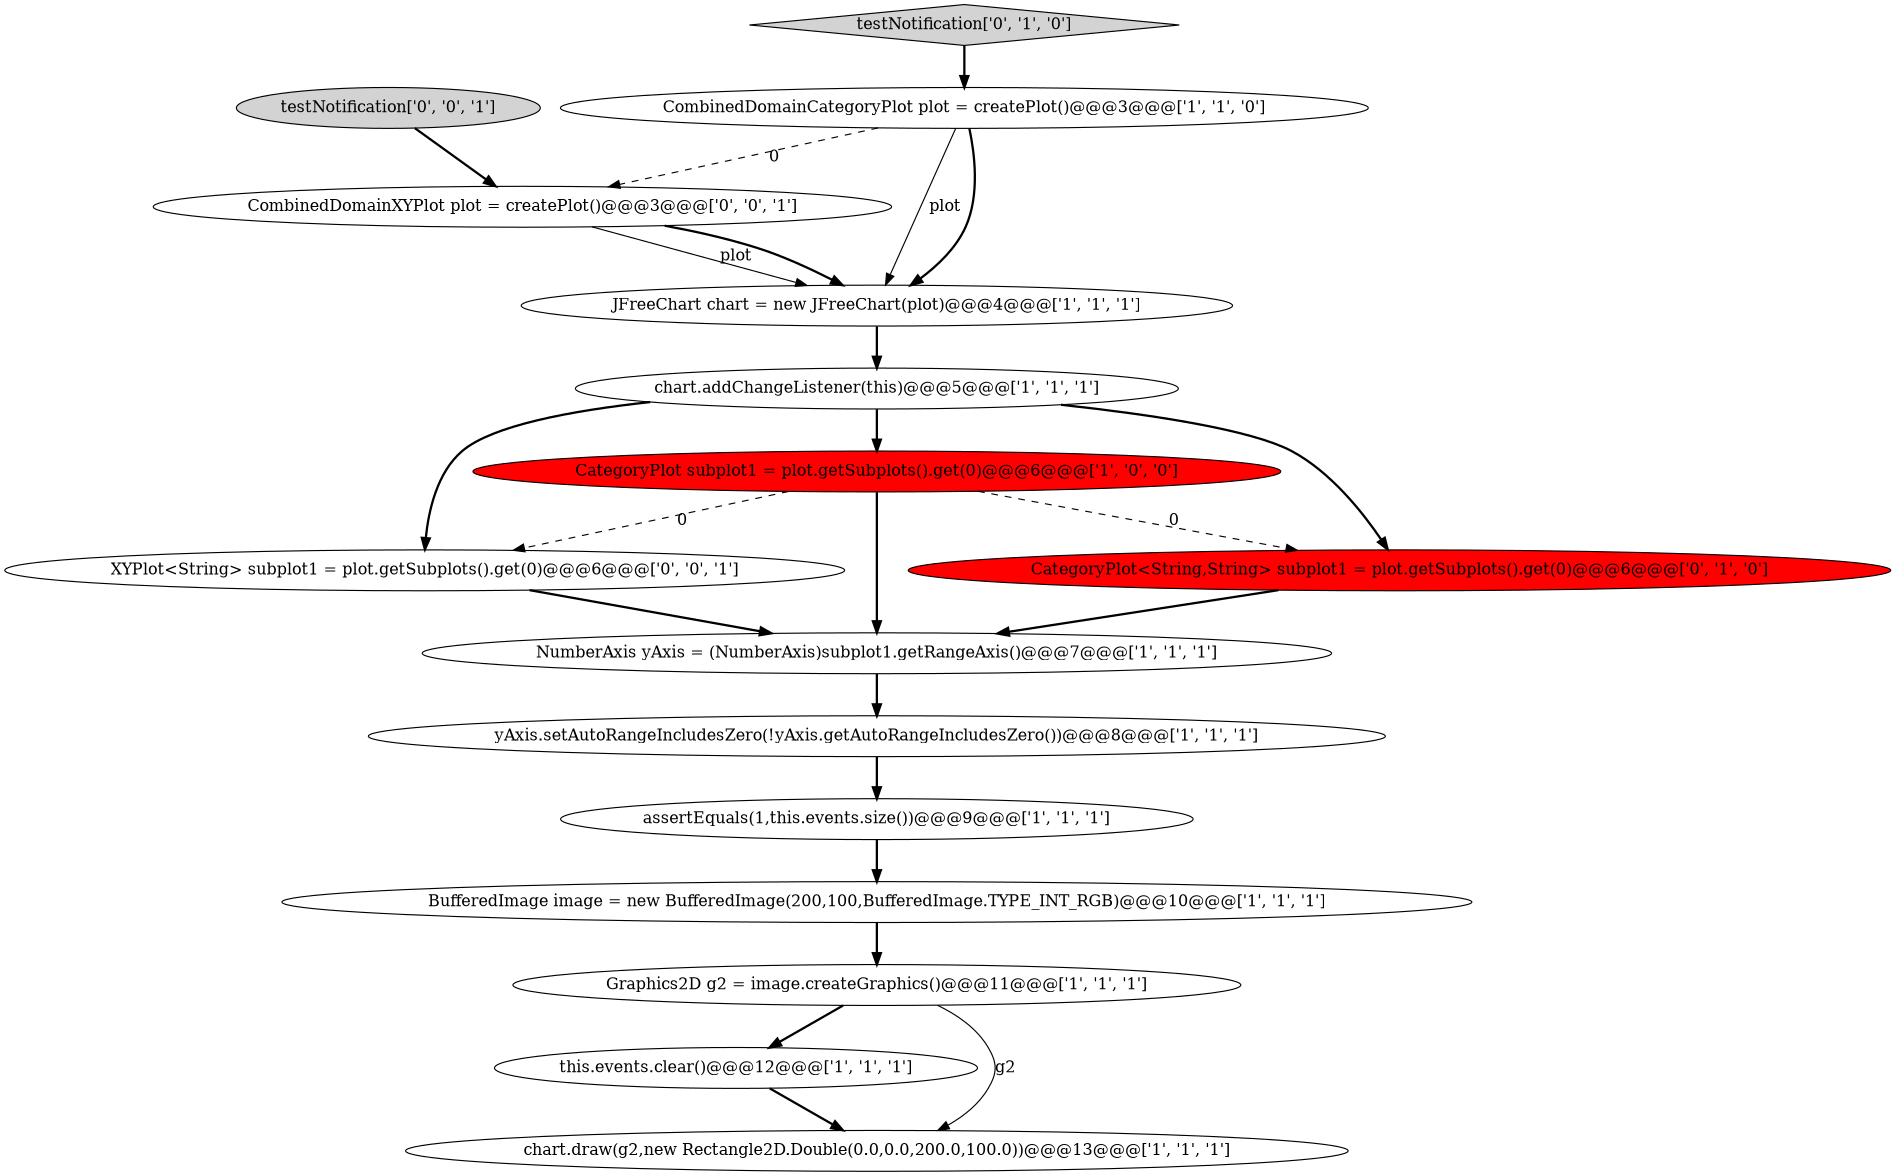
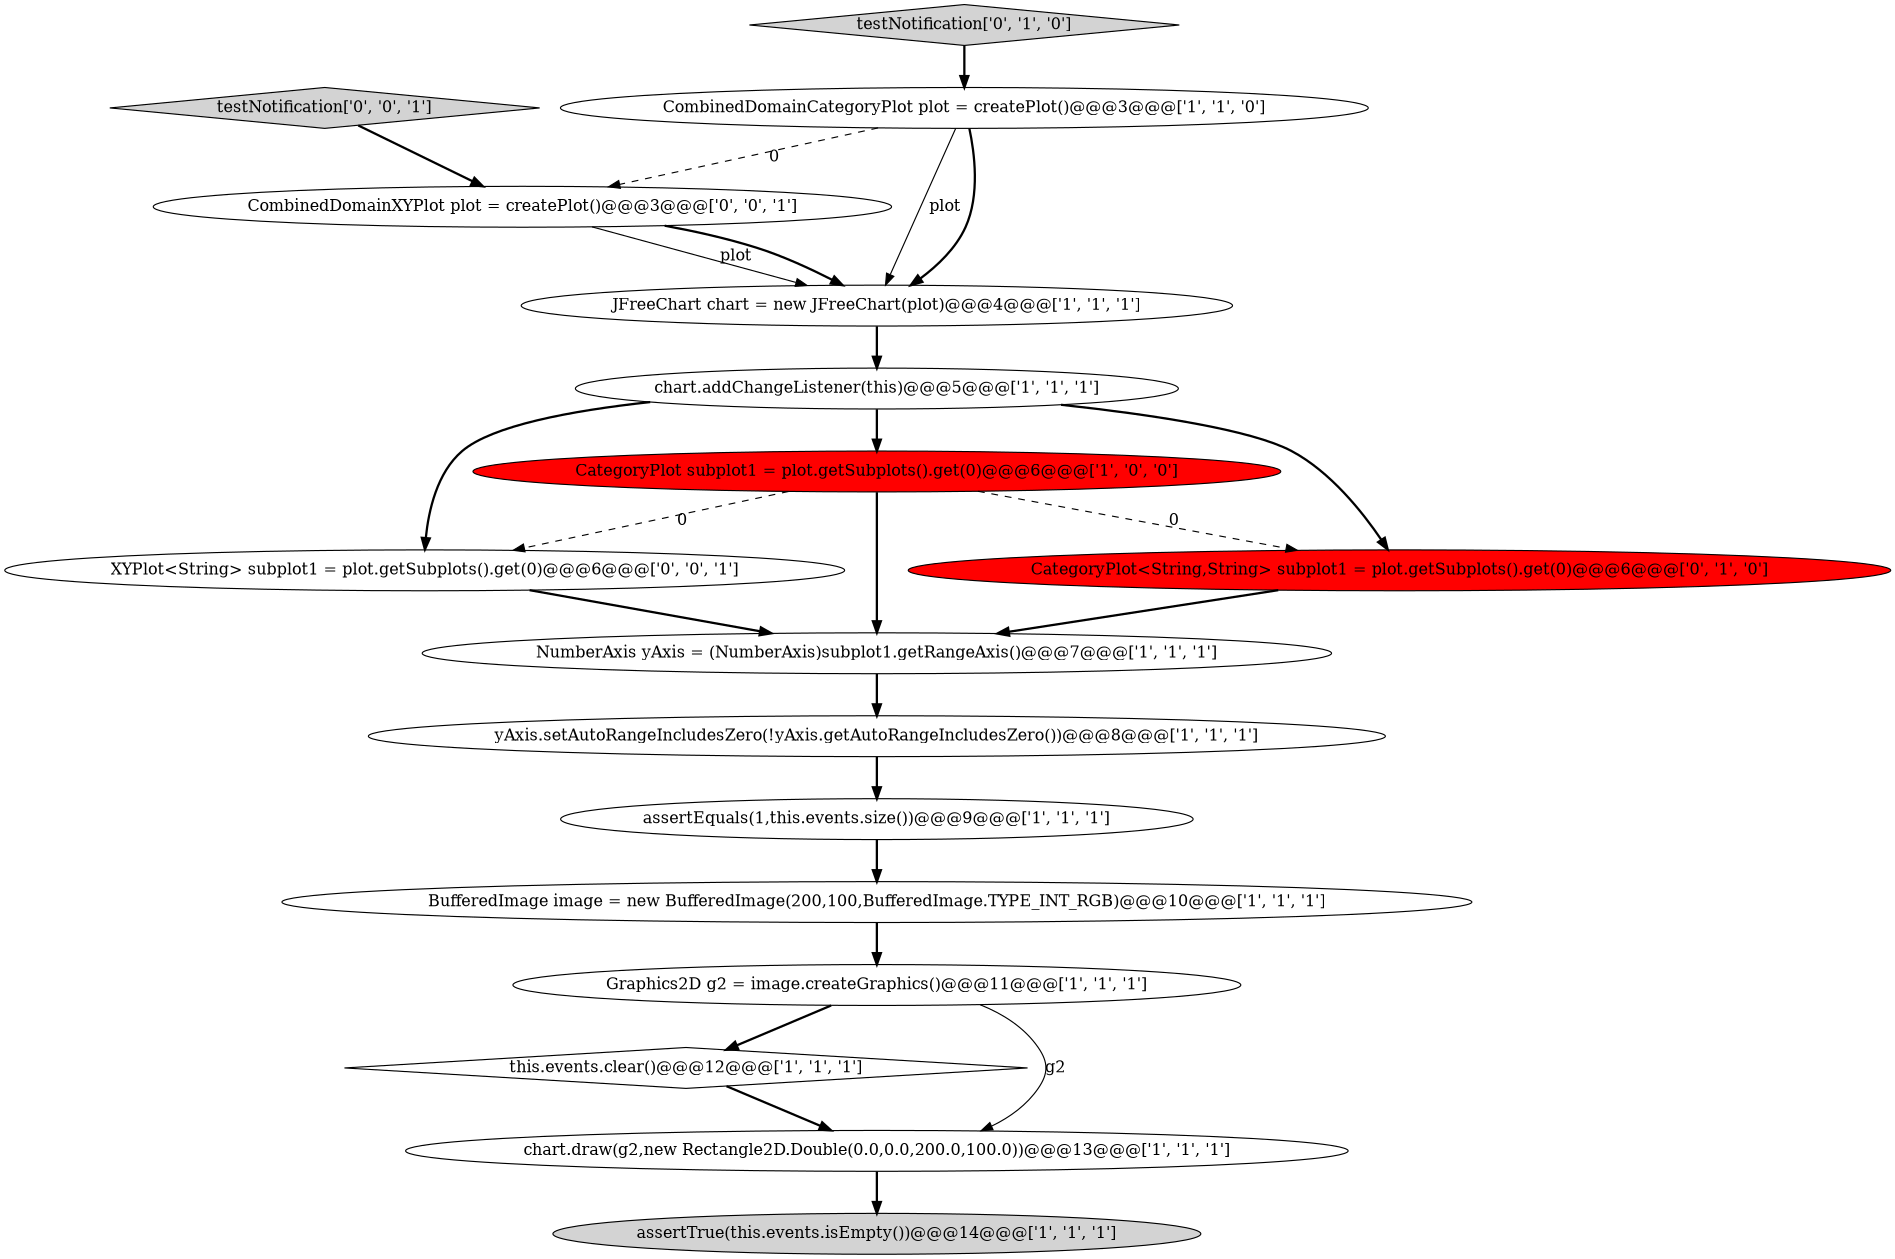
node "testNotification['0', '0', '1']": shape ellipse -> diamond
node "this.events.clear()@@@12@@@['1', '1', '1']": shape ellipse -> diamond
node "assertTrue(this.events.isEmpty())@@@14@@@['1', '1', '1']": added
